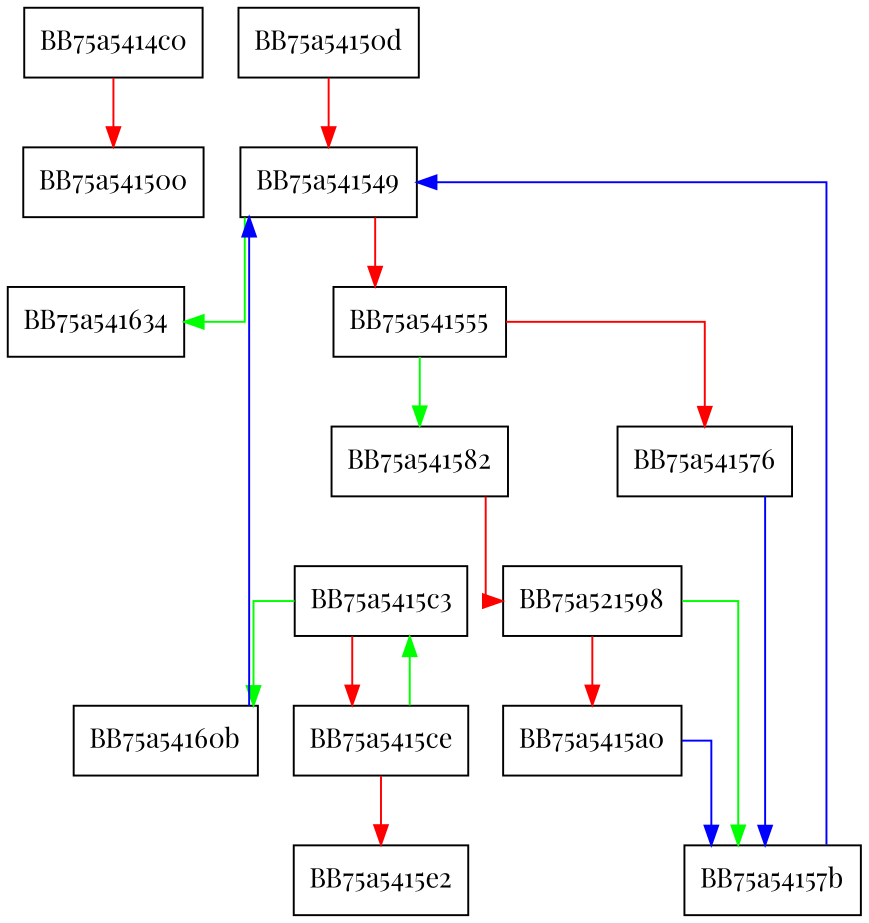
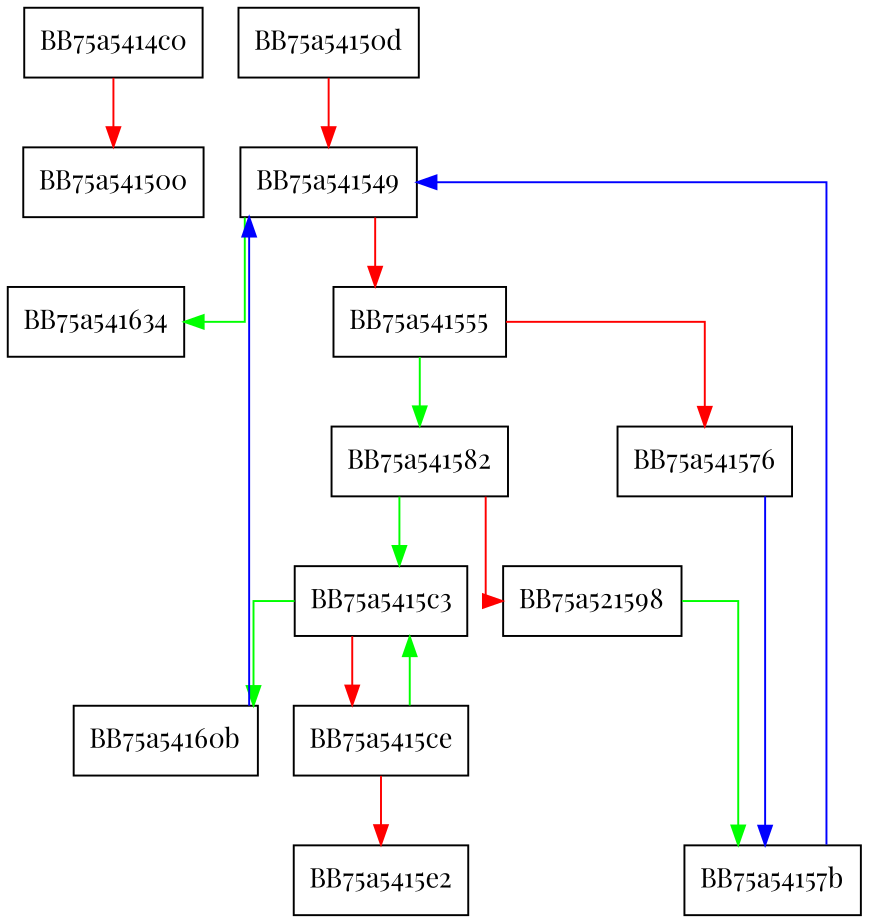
edge "BB75a541582" -> "BB75a5415c3": added
node "BB75a5415a0": removed
